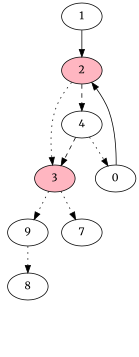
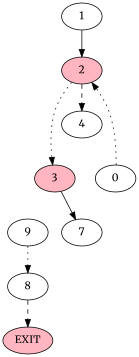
edge "0" -> "2": style solid -> dotted
edge "4" -> "3": removed
edge "4" -> "0": removed
edge "3" -> "9": removed
edge "3" -> "7": style dotted -> solid
node "EXIT": added
